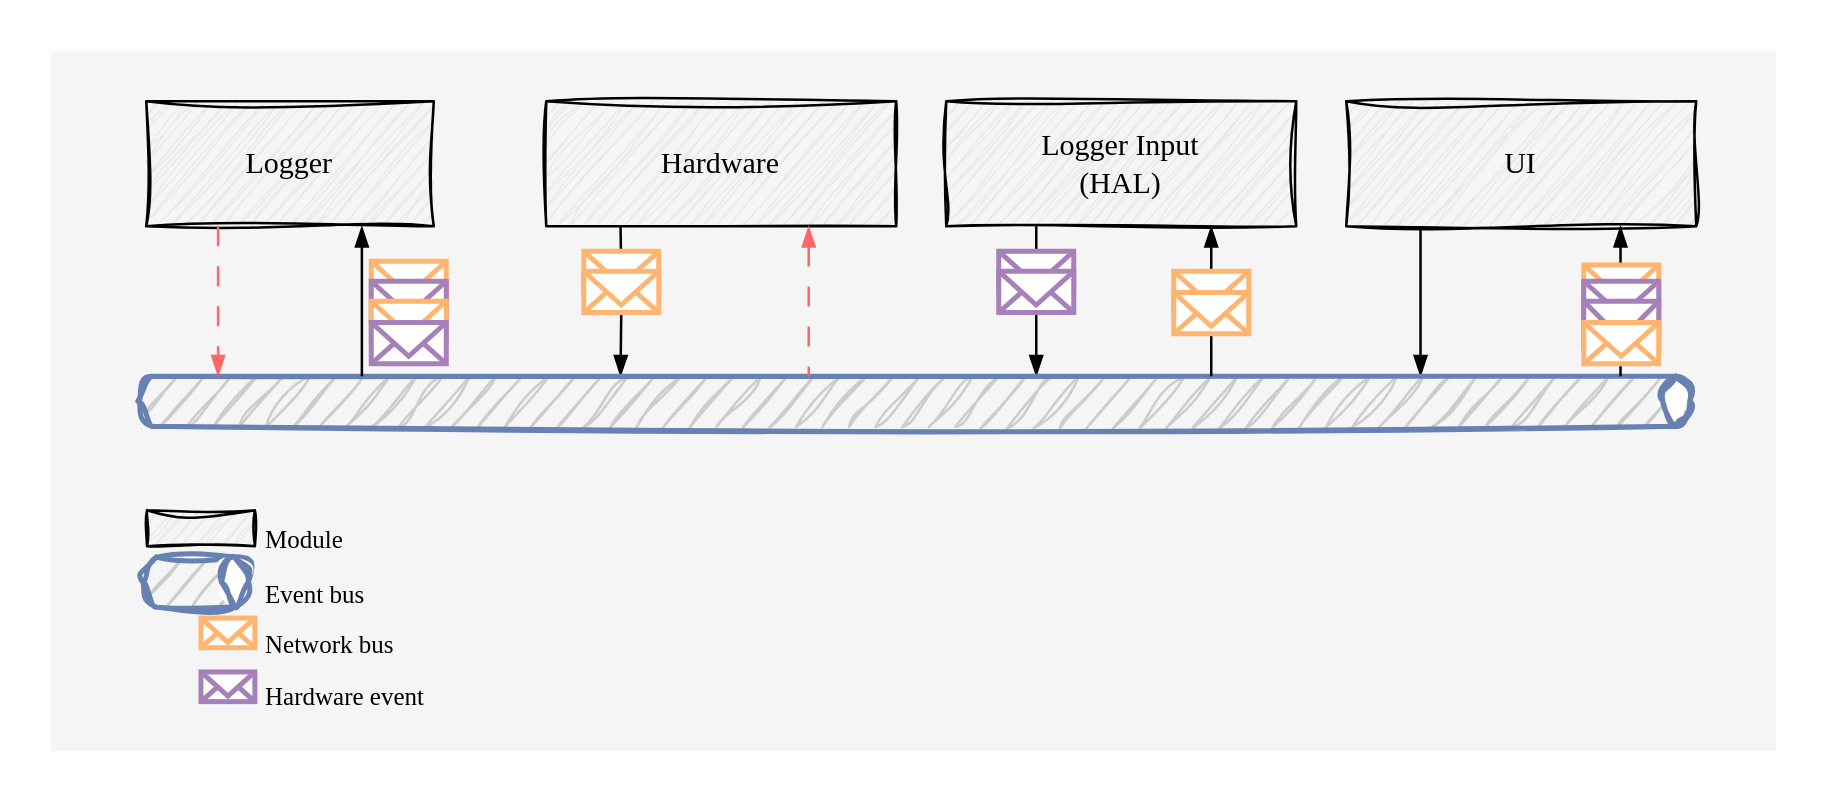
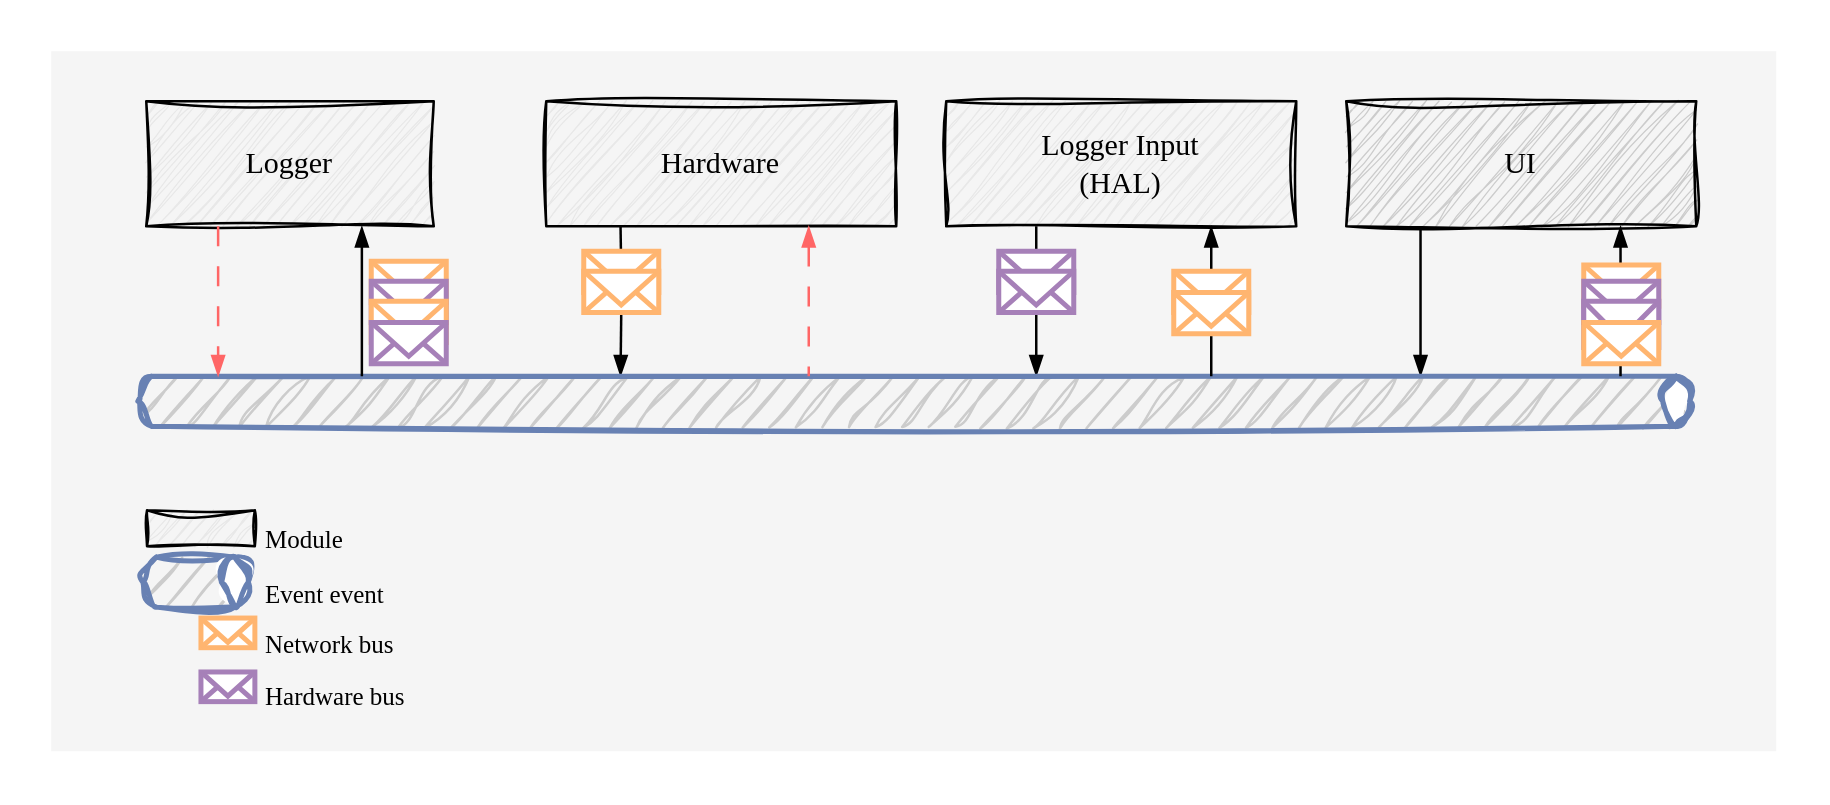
node "UI": fillcolor #e8e8e8 -> #cccccc
node "Event bus": label "Event bus" -> "Event event"
node "Hardware event": label "Hardware event" -> "Hardware bus"
